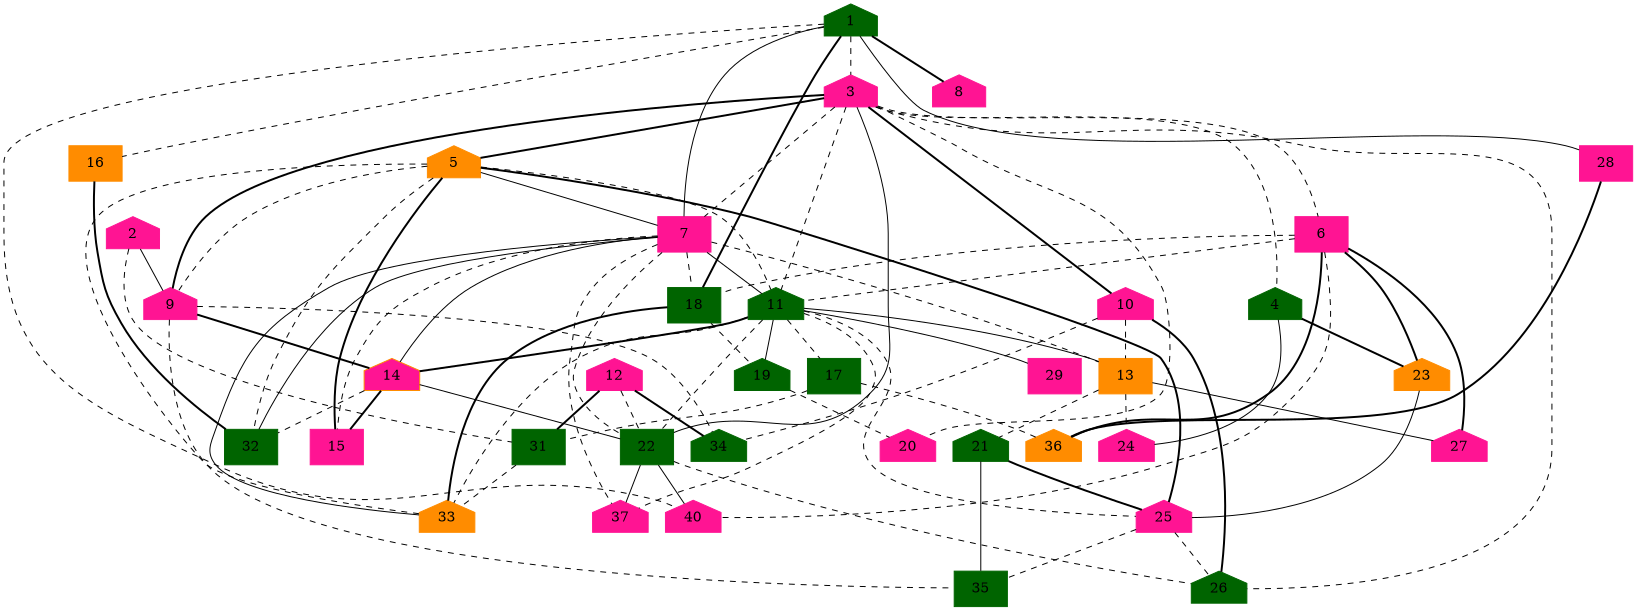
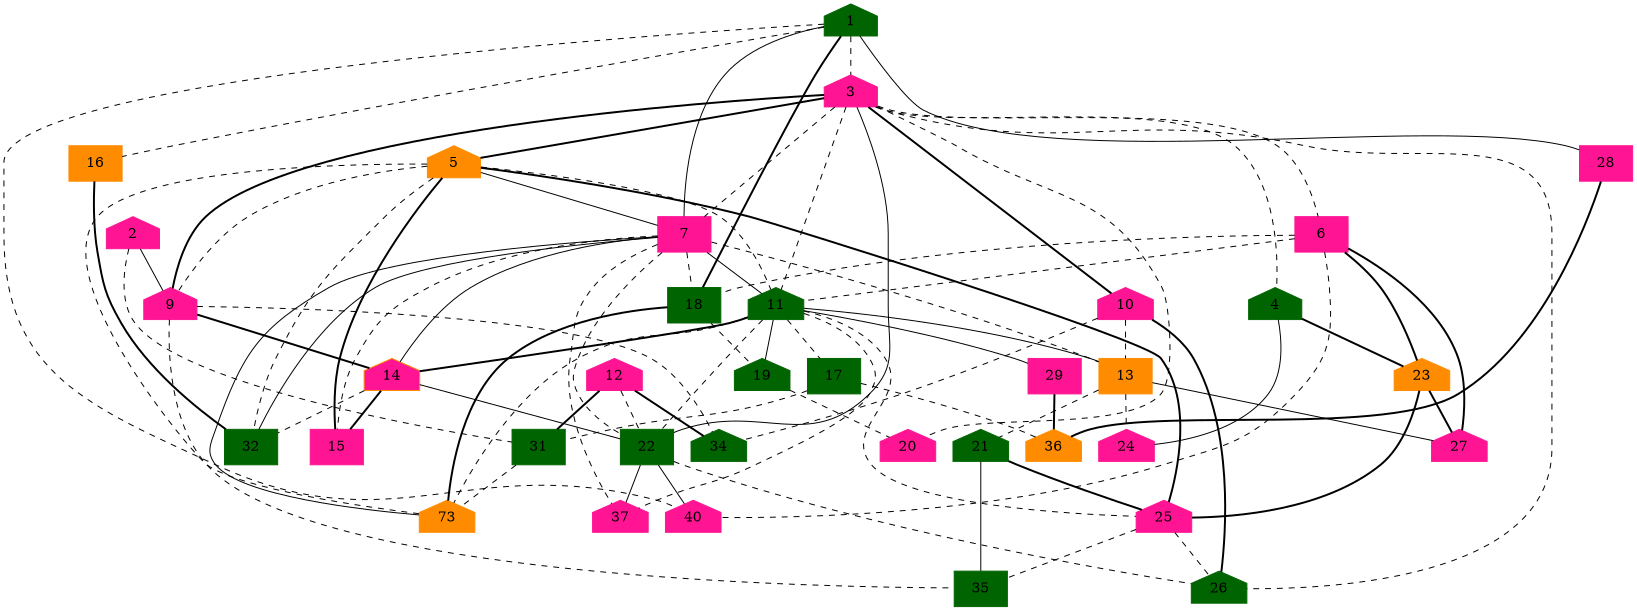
node "8": removed
edge "6" -- "36": now "29" -- "36"
edge "23" -- "27": added
edge "23" -- "25": style solid -> bold
node "33": label "33" -> "73"
